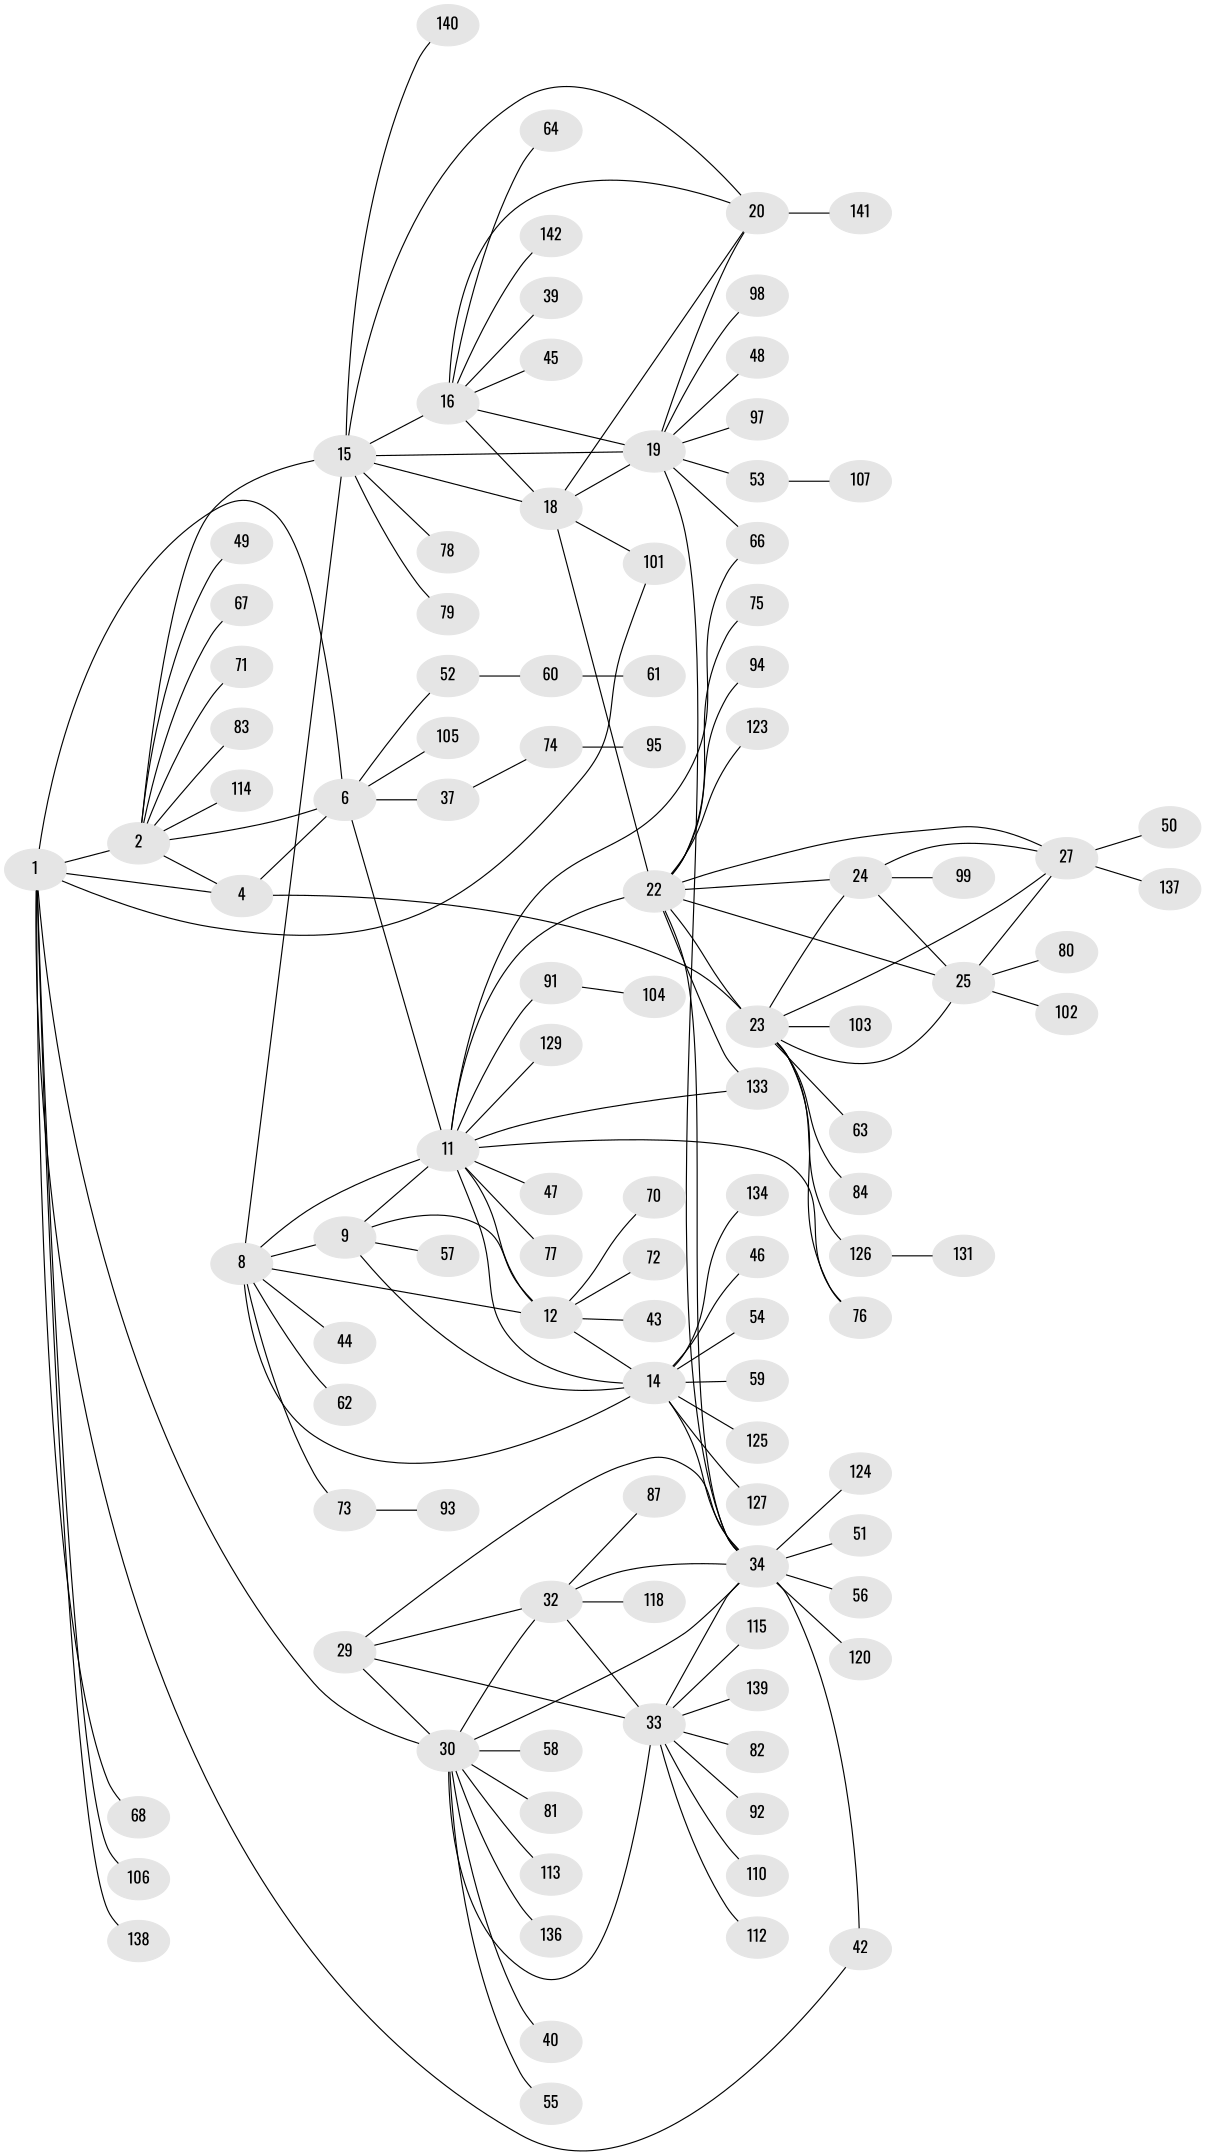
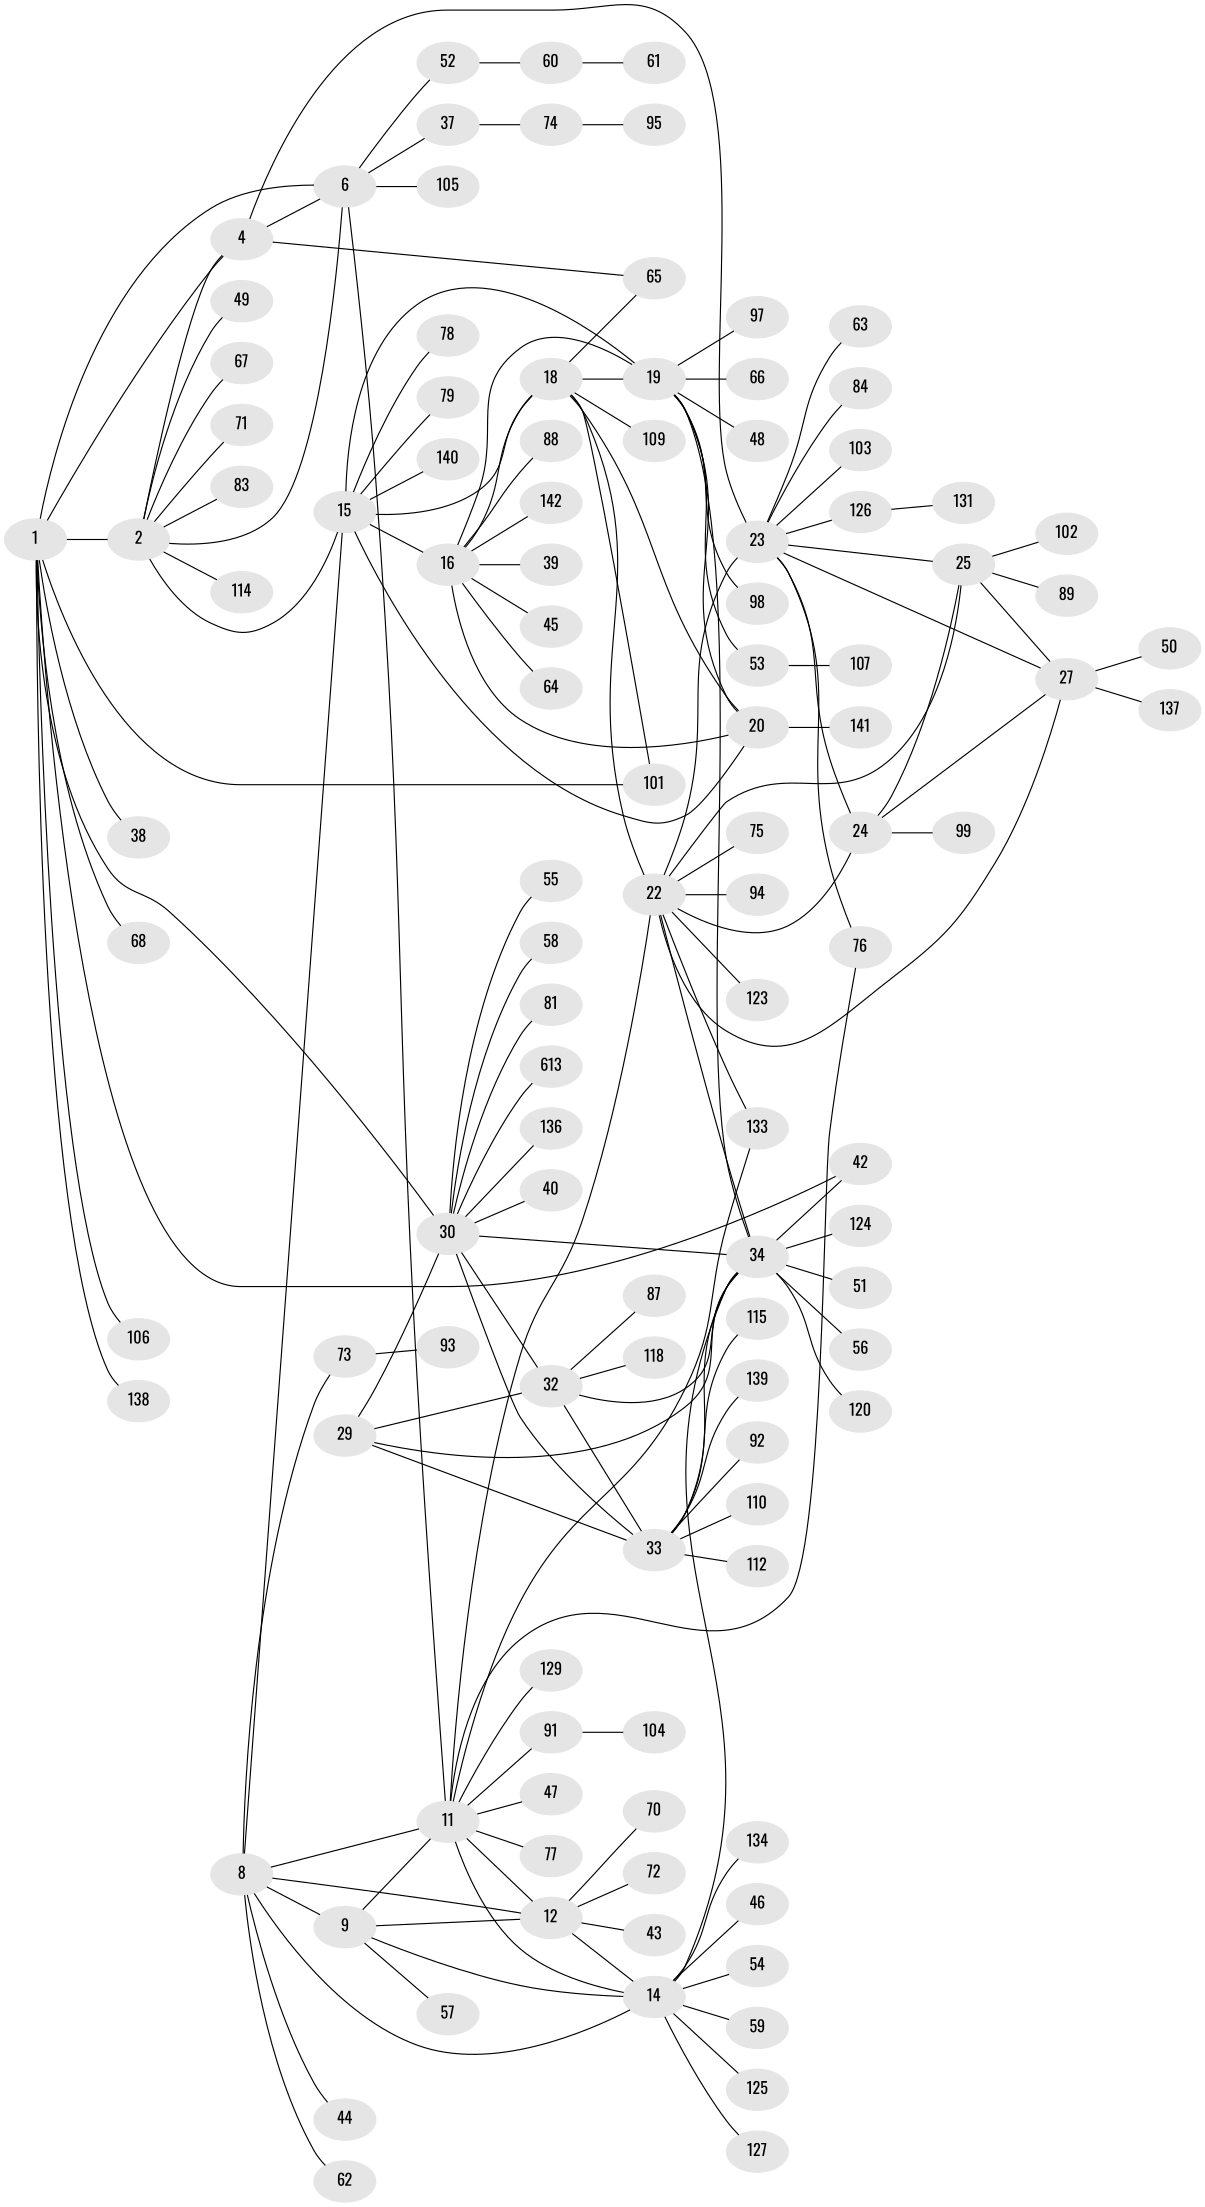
node "65": added
node "88": added
node "109": added
node "38": added
edge "66" -- "11": removed
node "80": label "80" -> "89"
node "82": removed
node "113": label "113" -> "613"
